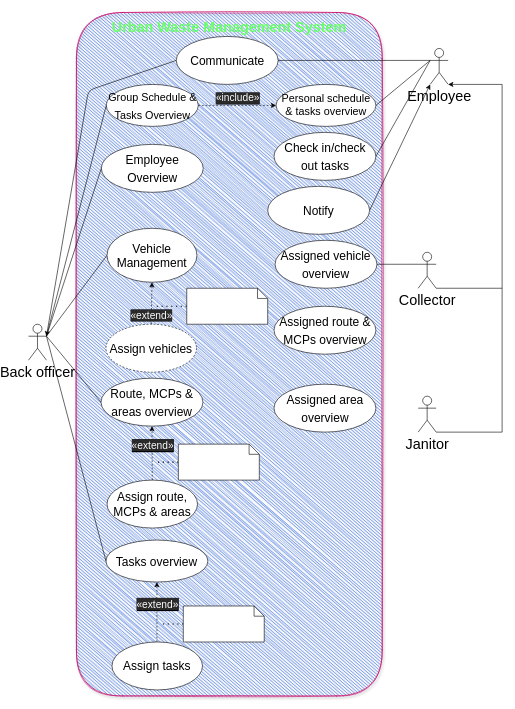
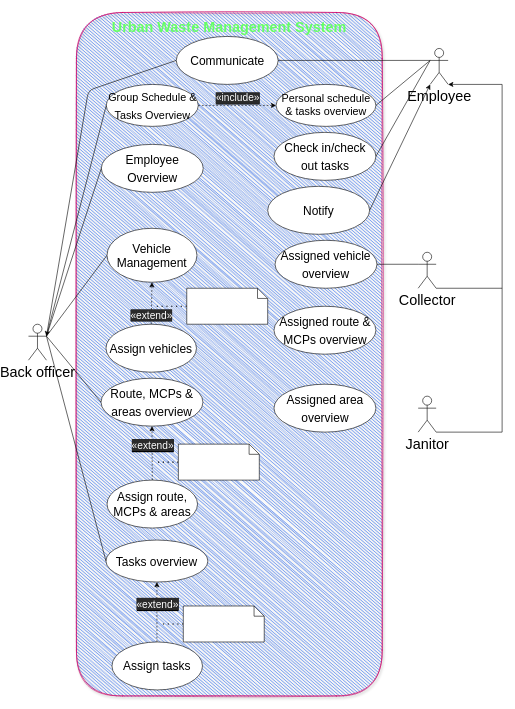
node "Assign vehicles": style dashed -> solid
